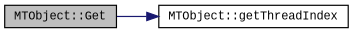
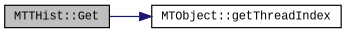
node "MTObject::Get": label "MTObject::Get" -> "MTTHist::Get"
